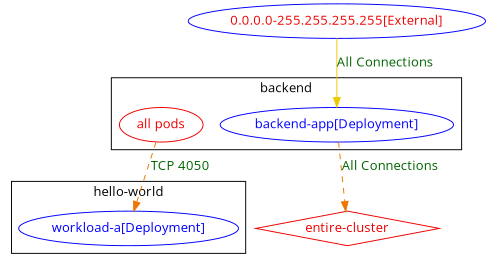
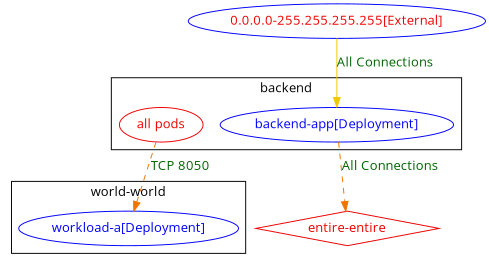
edge "all pods" -> "workload-a[Deployment]": label "TCP 4050" -> "TCP 8050"
cluster "hello-world": label "hello-world" -> "world-world"
node "entire-cluster": label "entire-cluster" -> "entire-entire"
